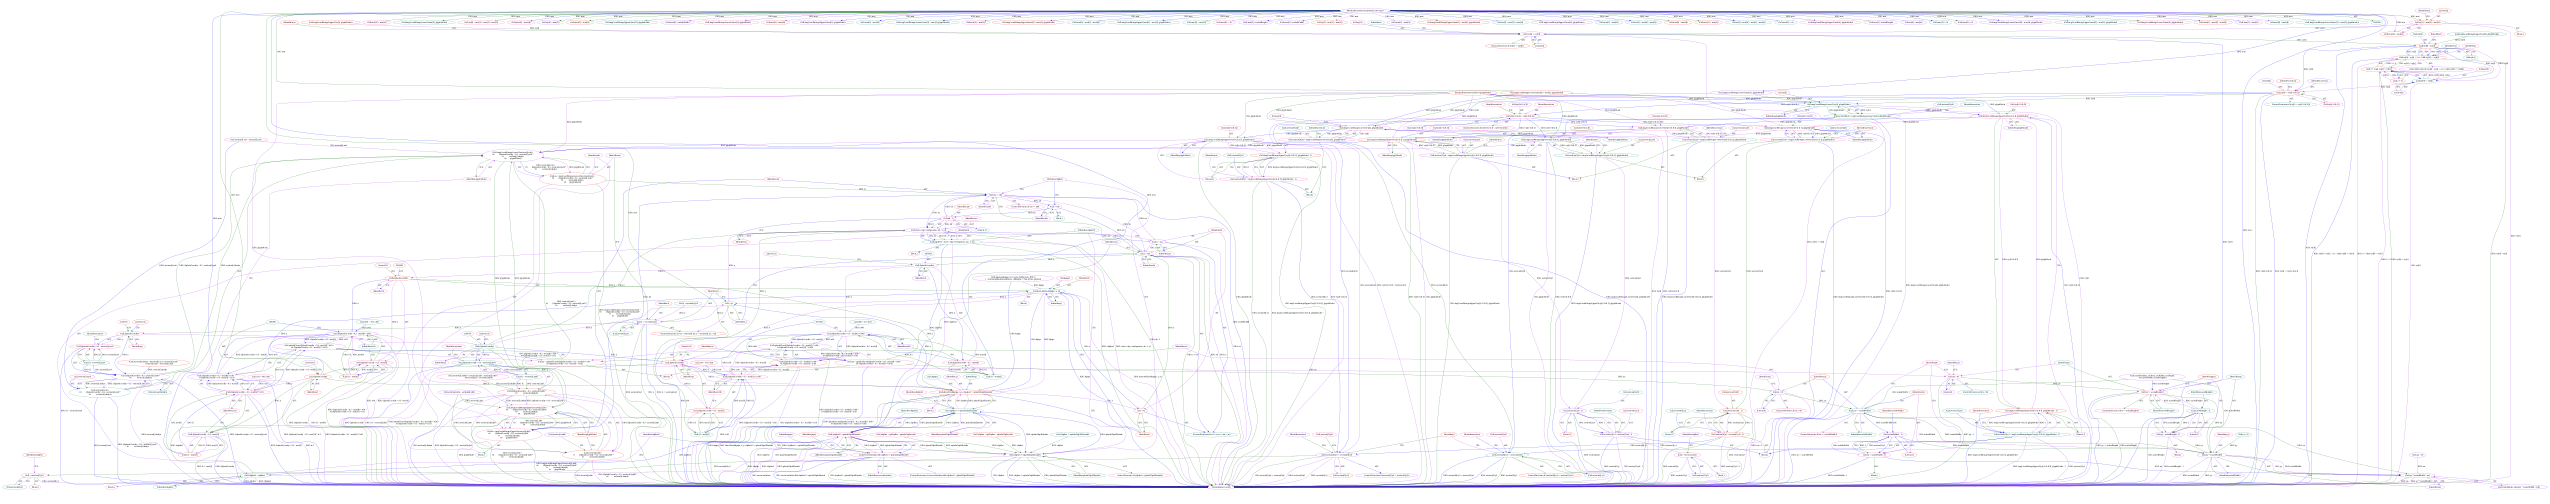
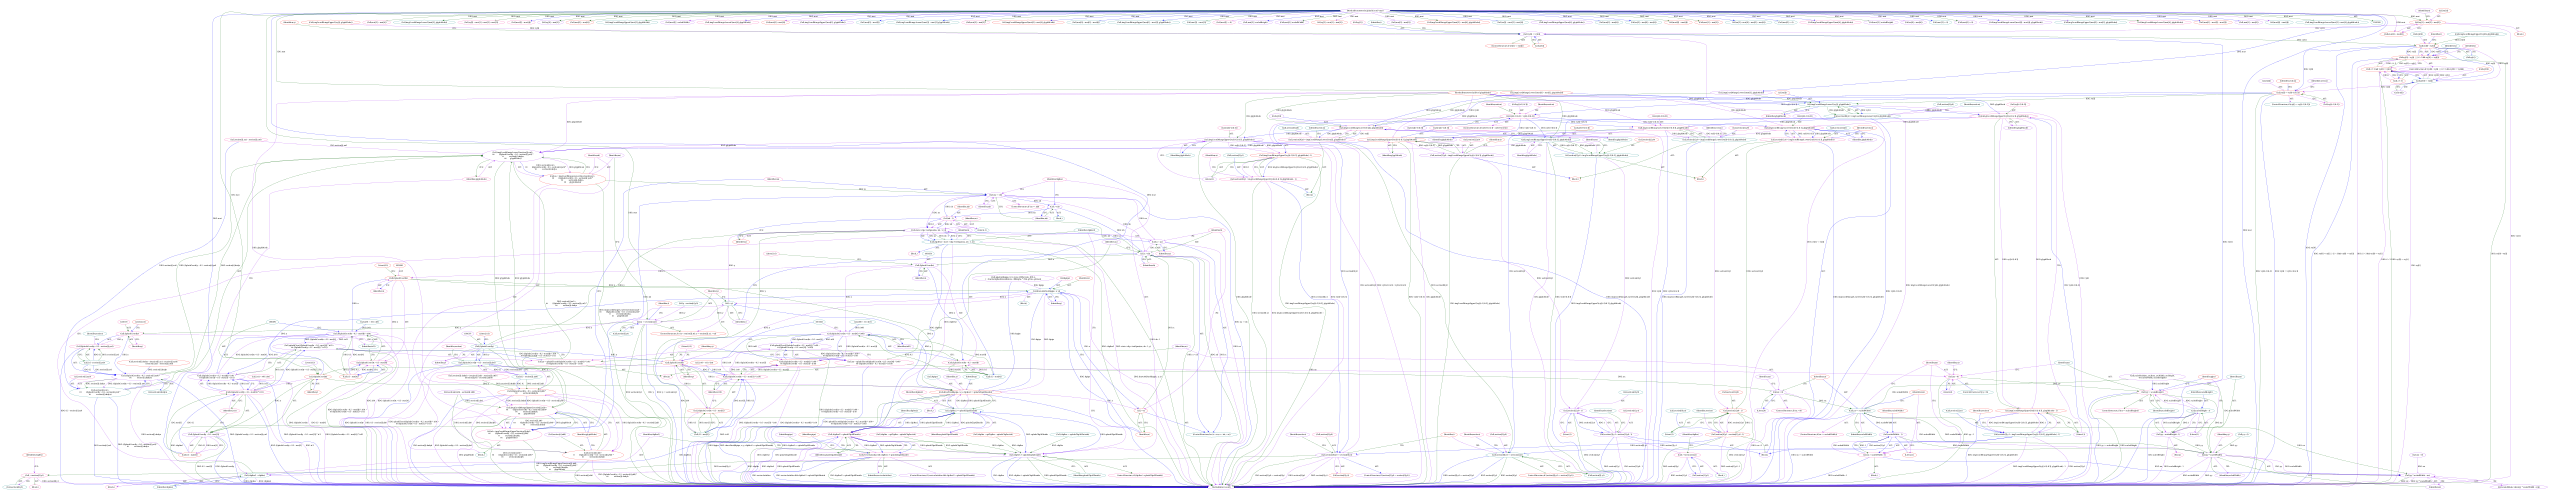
edge "(Call,xa == xb)" -> "(MethodReturn,void)": label "DDG: scaledWidth" -> "DDG: xa == xb"
